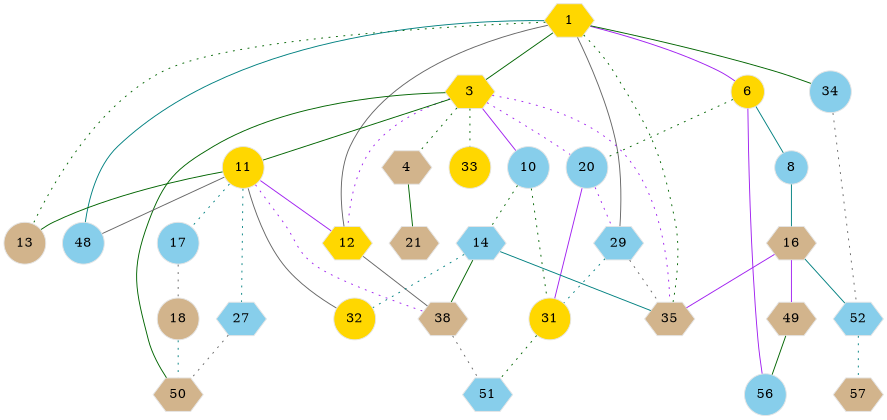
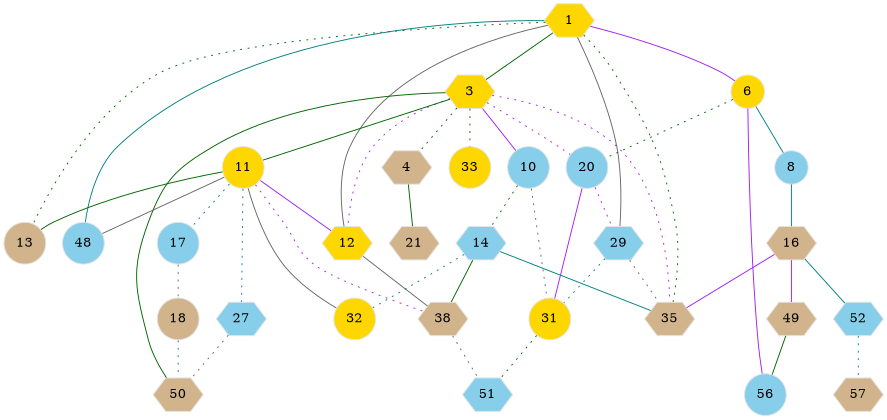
node "34": removed
edge "10" -- "31": color darkgreen -> gray40
